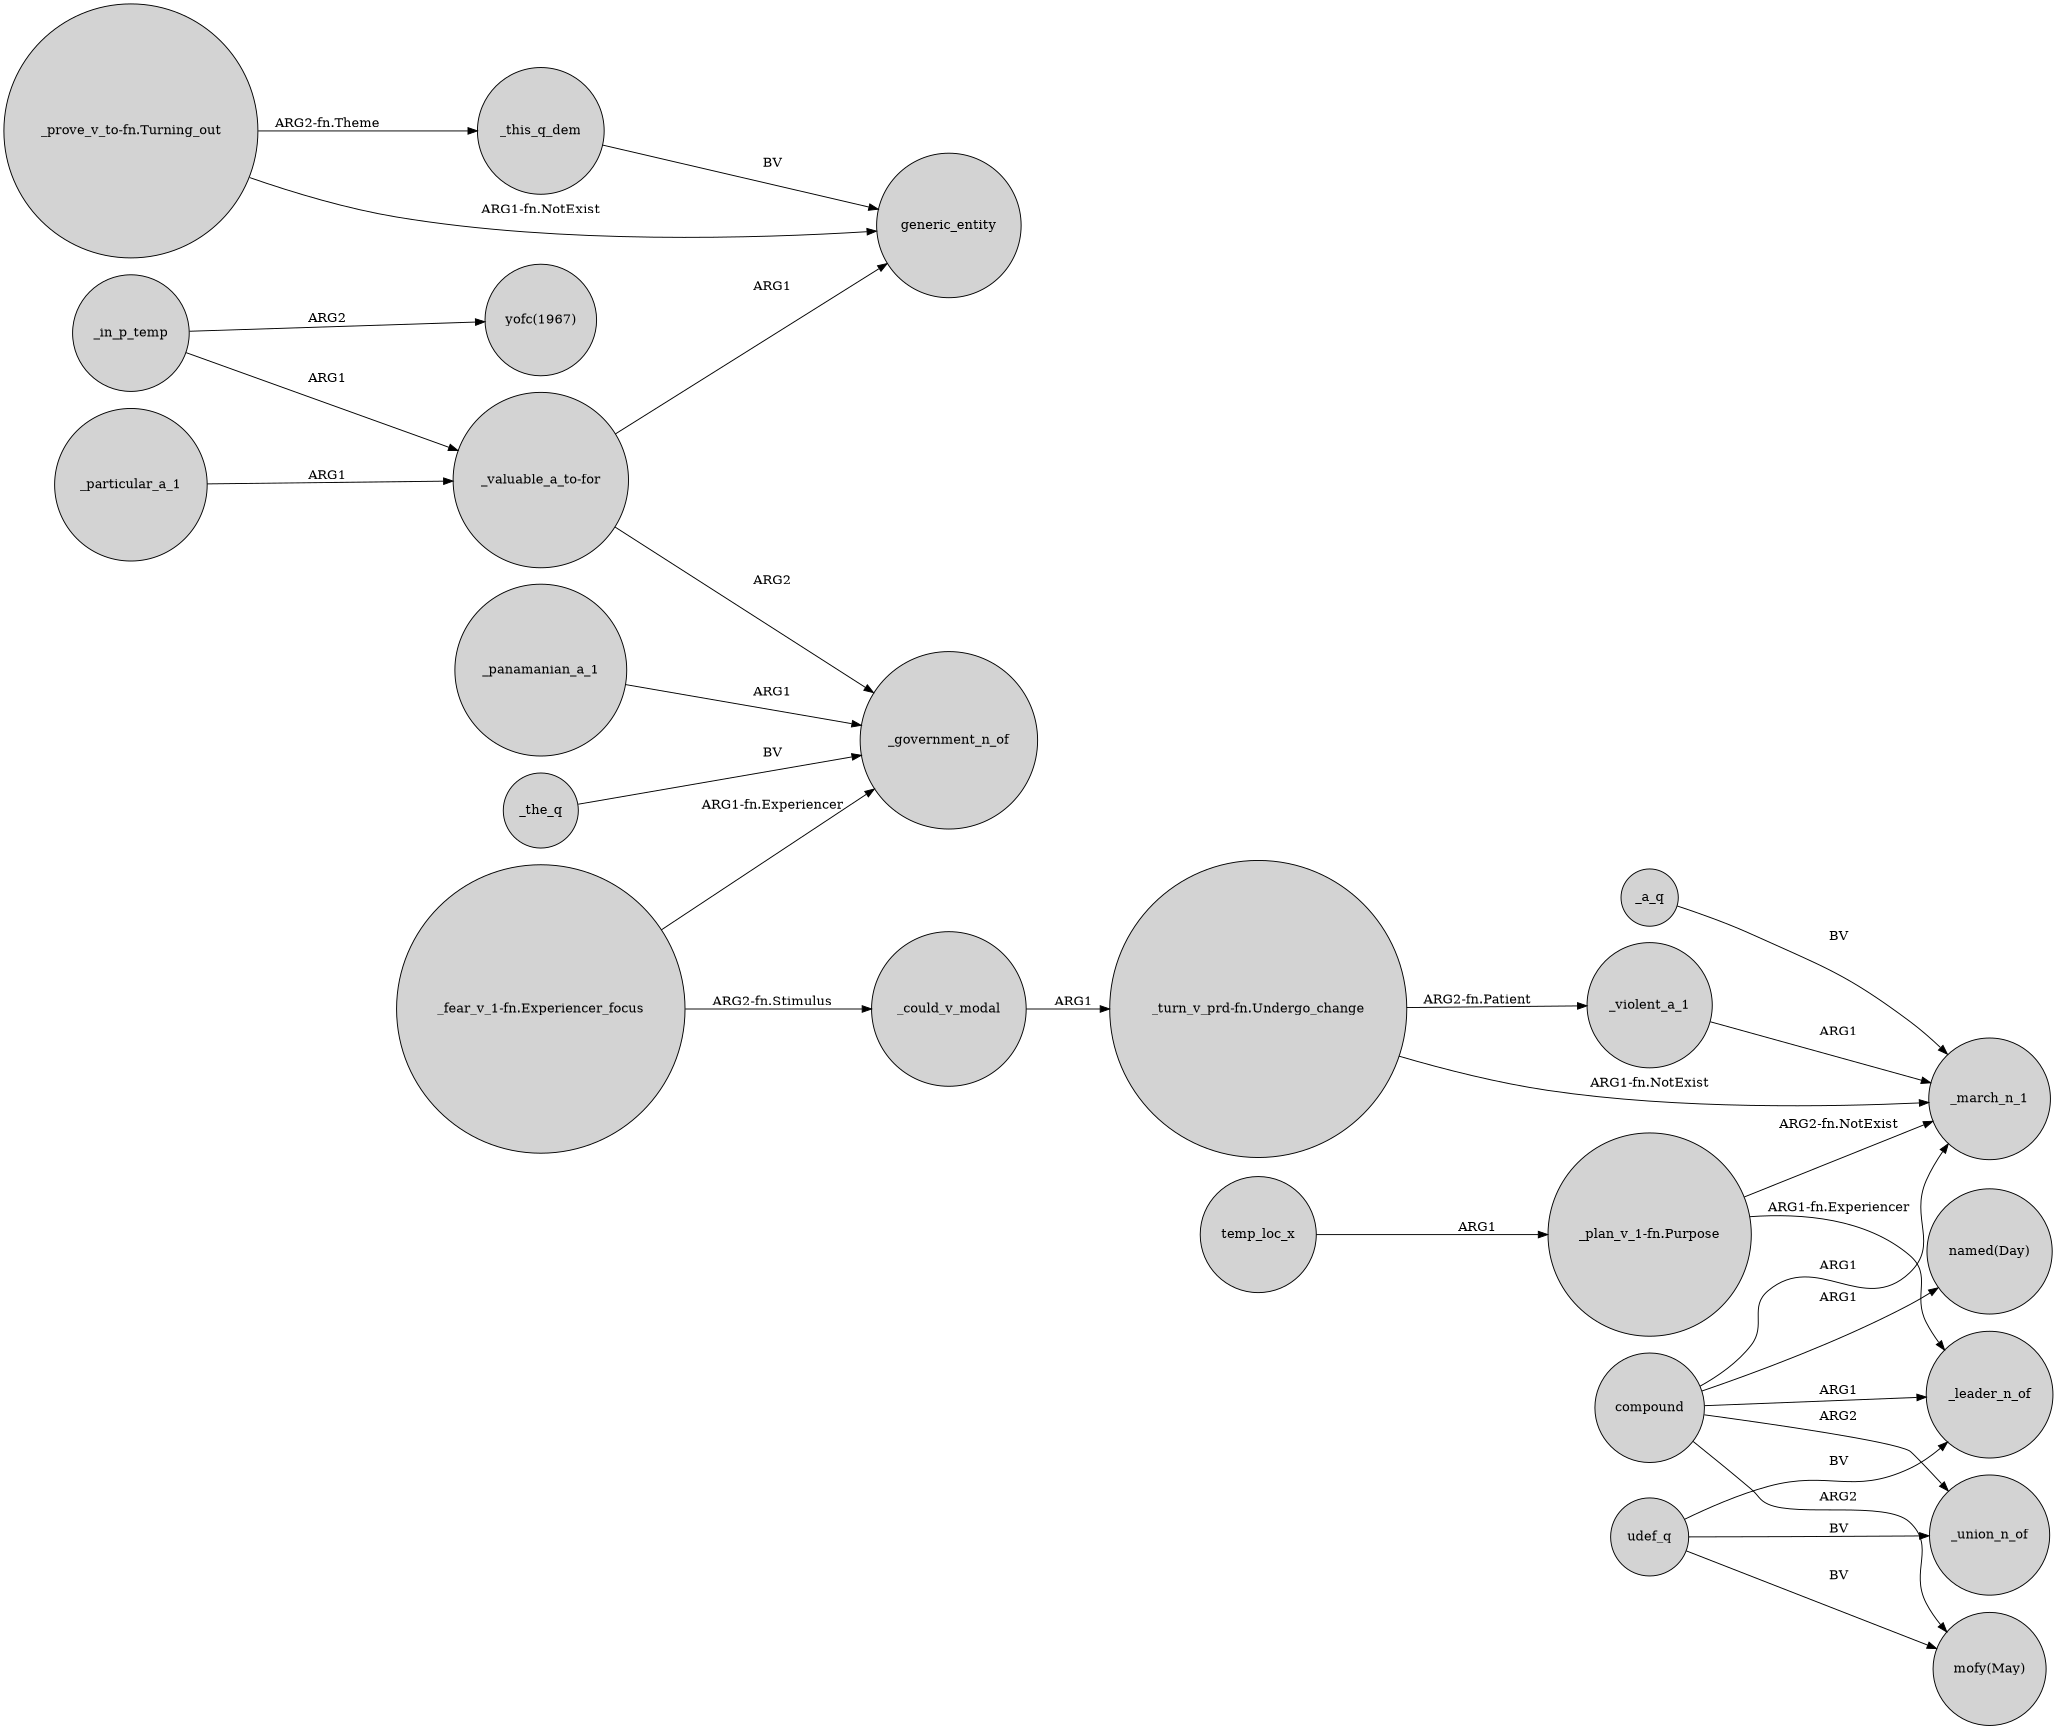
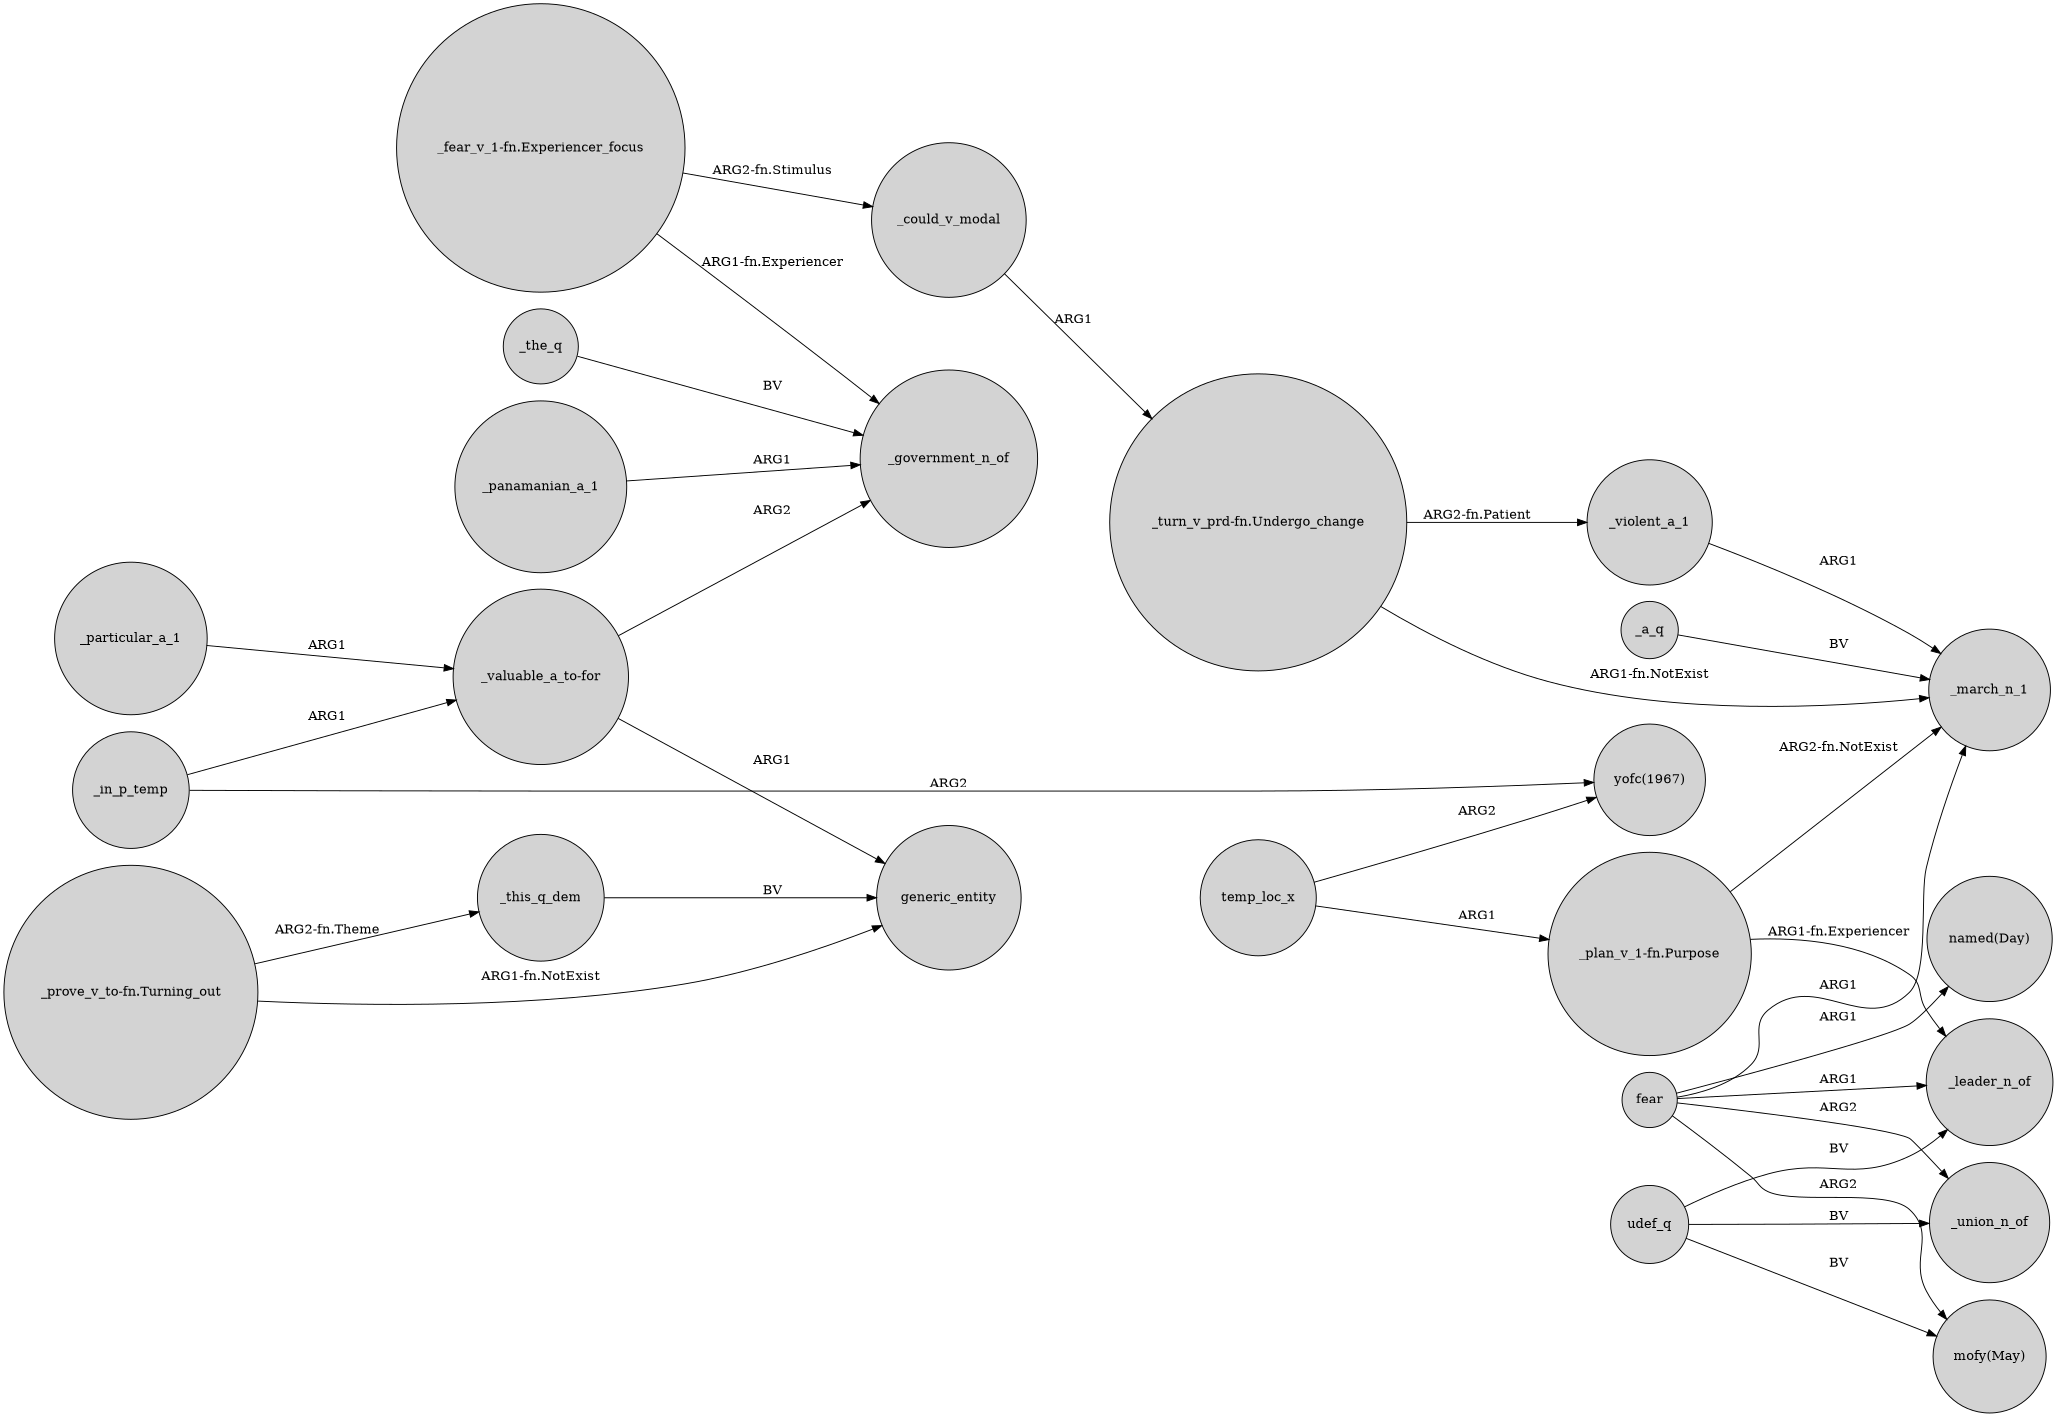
edge "temp_loc_x" -> "yofc(1967)": added, label "ARG2"
node "compound": label "compound" -> "fear"
